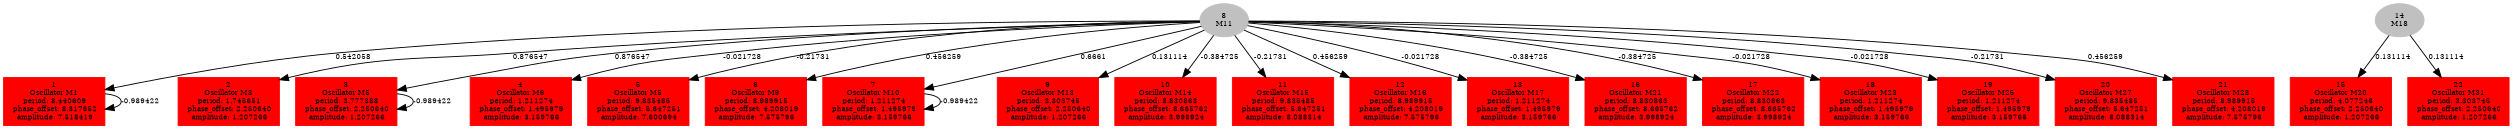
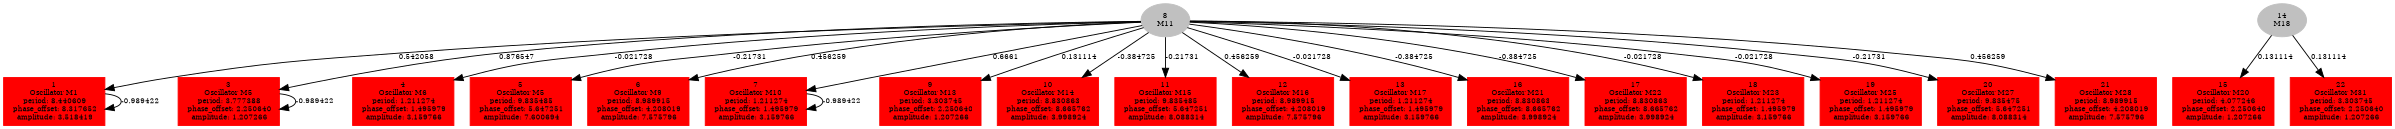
node "20": text "period: 9.835485" -> "period: 9.835475"
node "2": removed
node "1": text "amplitude: 7.518419" -> "amplitude: 3.518419"
